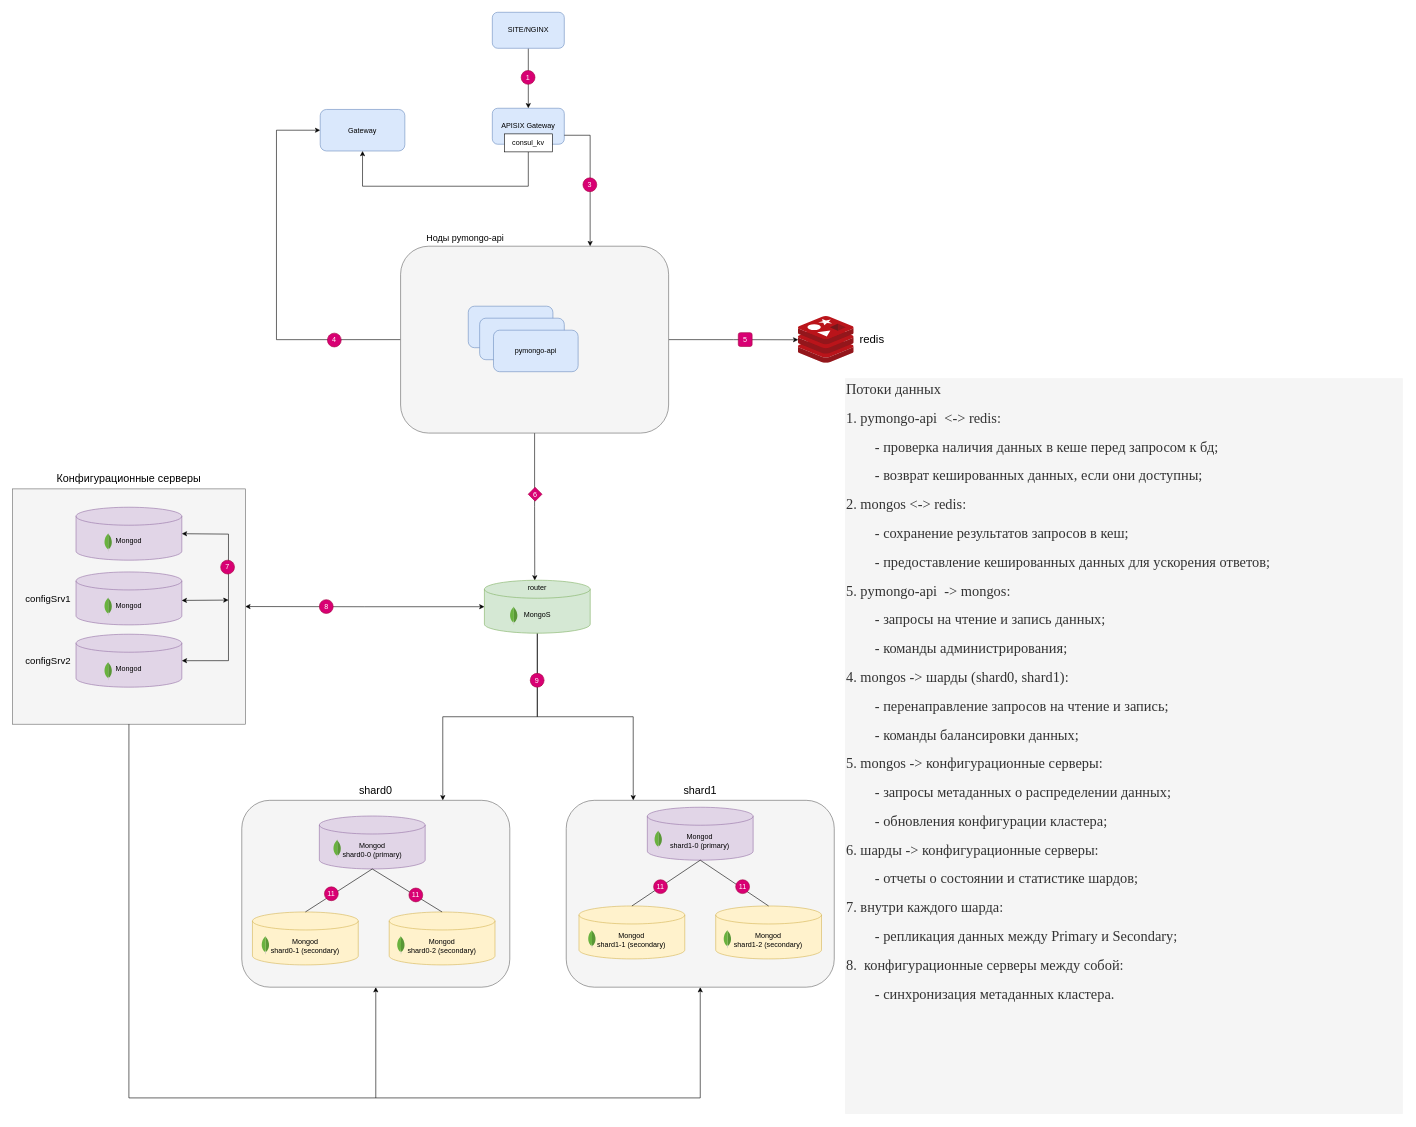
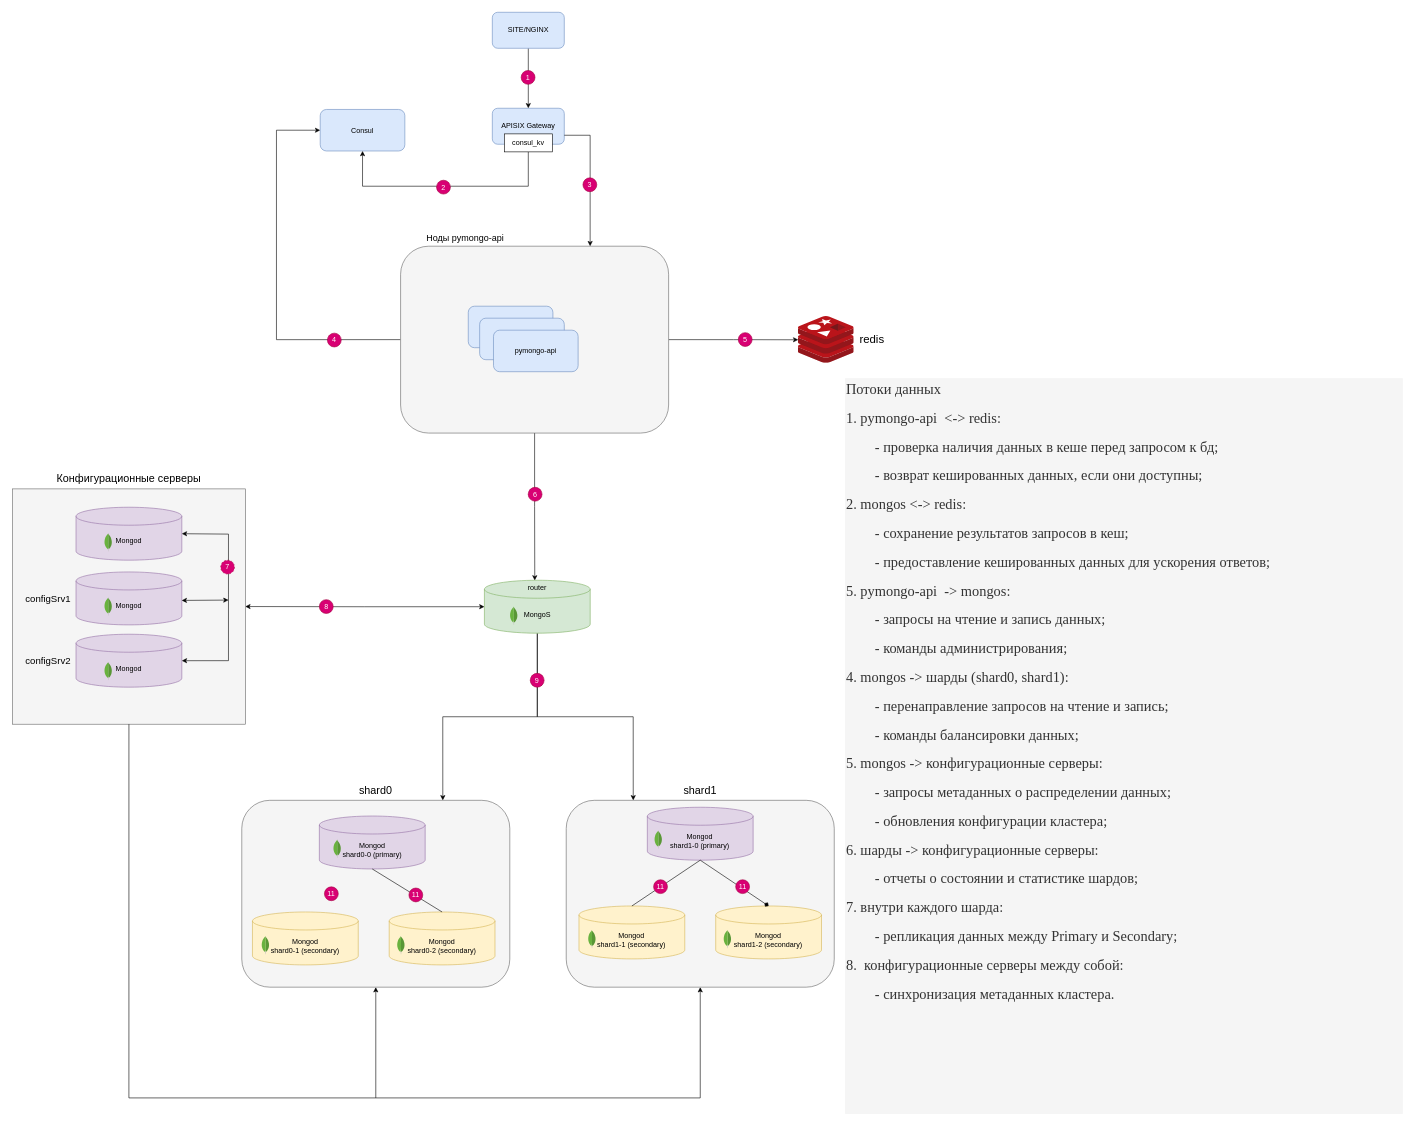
node "Gateway": label "Gateway" -> "Consul"
node "2": added
node "5": shape rounded rectangle -> ellipse
node "6": shape diamond -> ellipse
node "7": style solid -> dashed
edge "Mongod shard0-0 (primary)" -- "Mongod shard0-1 (secondary)": removed
edge "Mongod shard1-0 (primary)" -- "Mongod shard1-2 (secondary)": arrowhead none -> diamond
